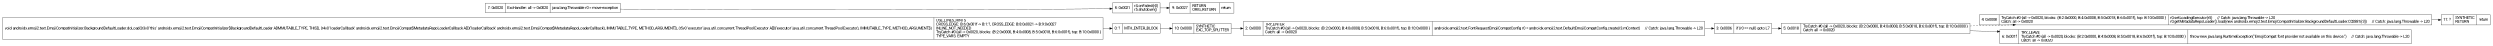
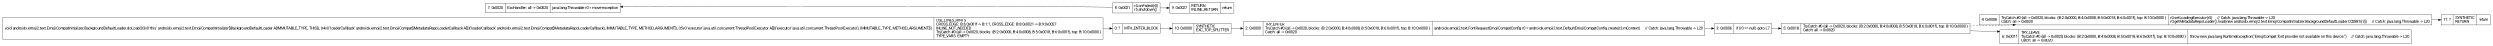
edge "7: 0x0020" -> "8: 0x0021": reversed
node "9: 0x0027": text "ORIG_RETURN" -> "INLINE_RETURN"
